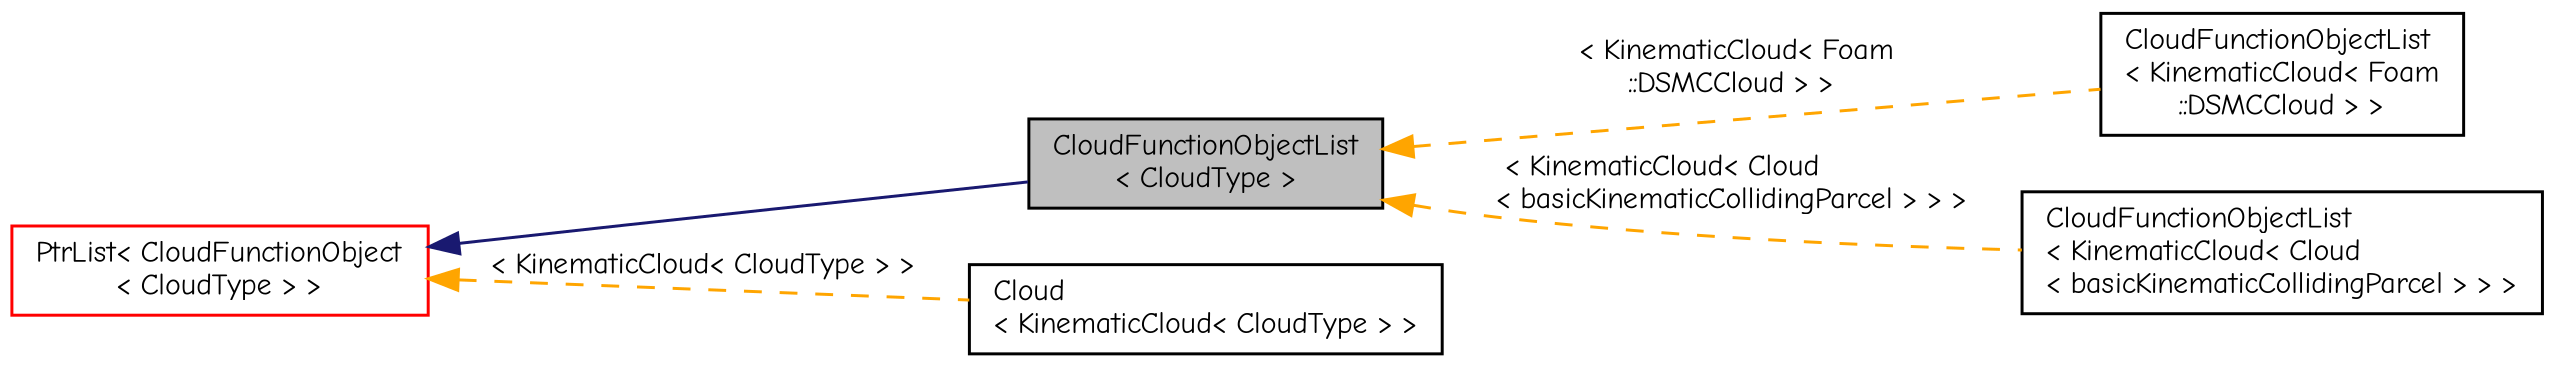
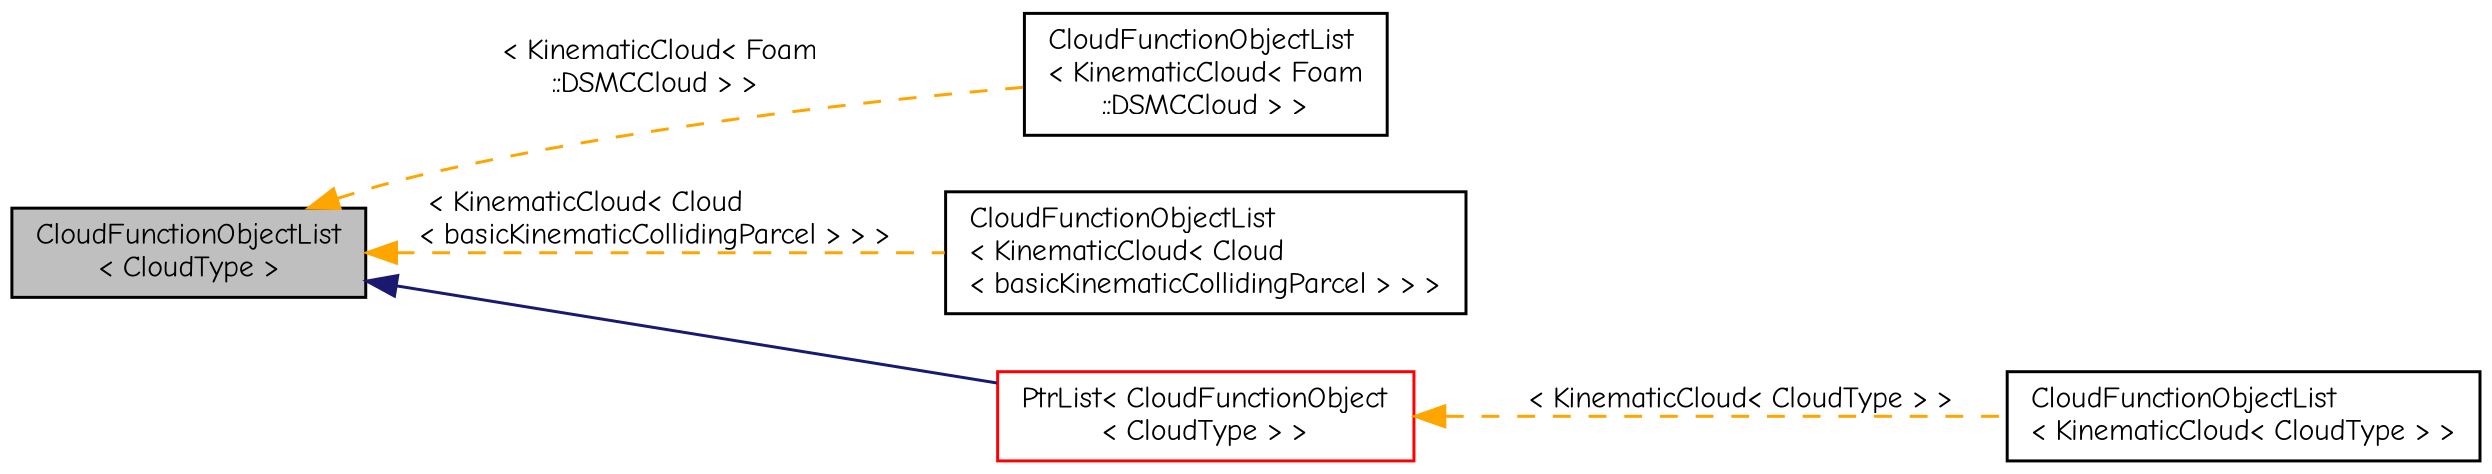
edge "CloudFunctionObjectList < CloudType >" -> "PtrList< CloudFunctionObject < CloudType > >": reversed
node "Cloud < KinematicCloud< CloudType > >": label "Cloud < KinematicCloud< CloudType > >" -> "CloudFunctionObjectList < KinematicCloud< CloudType > >"
